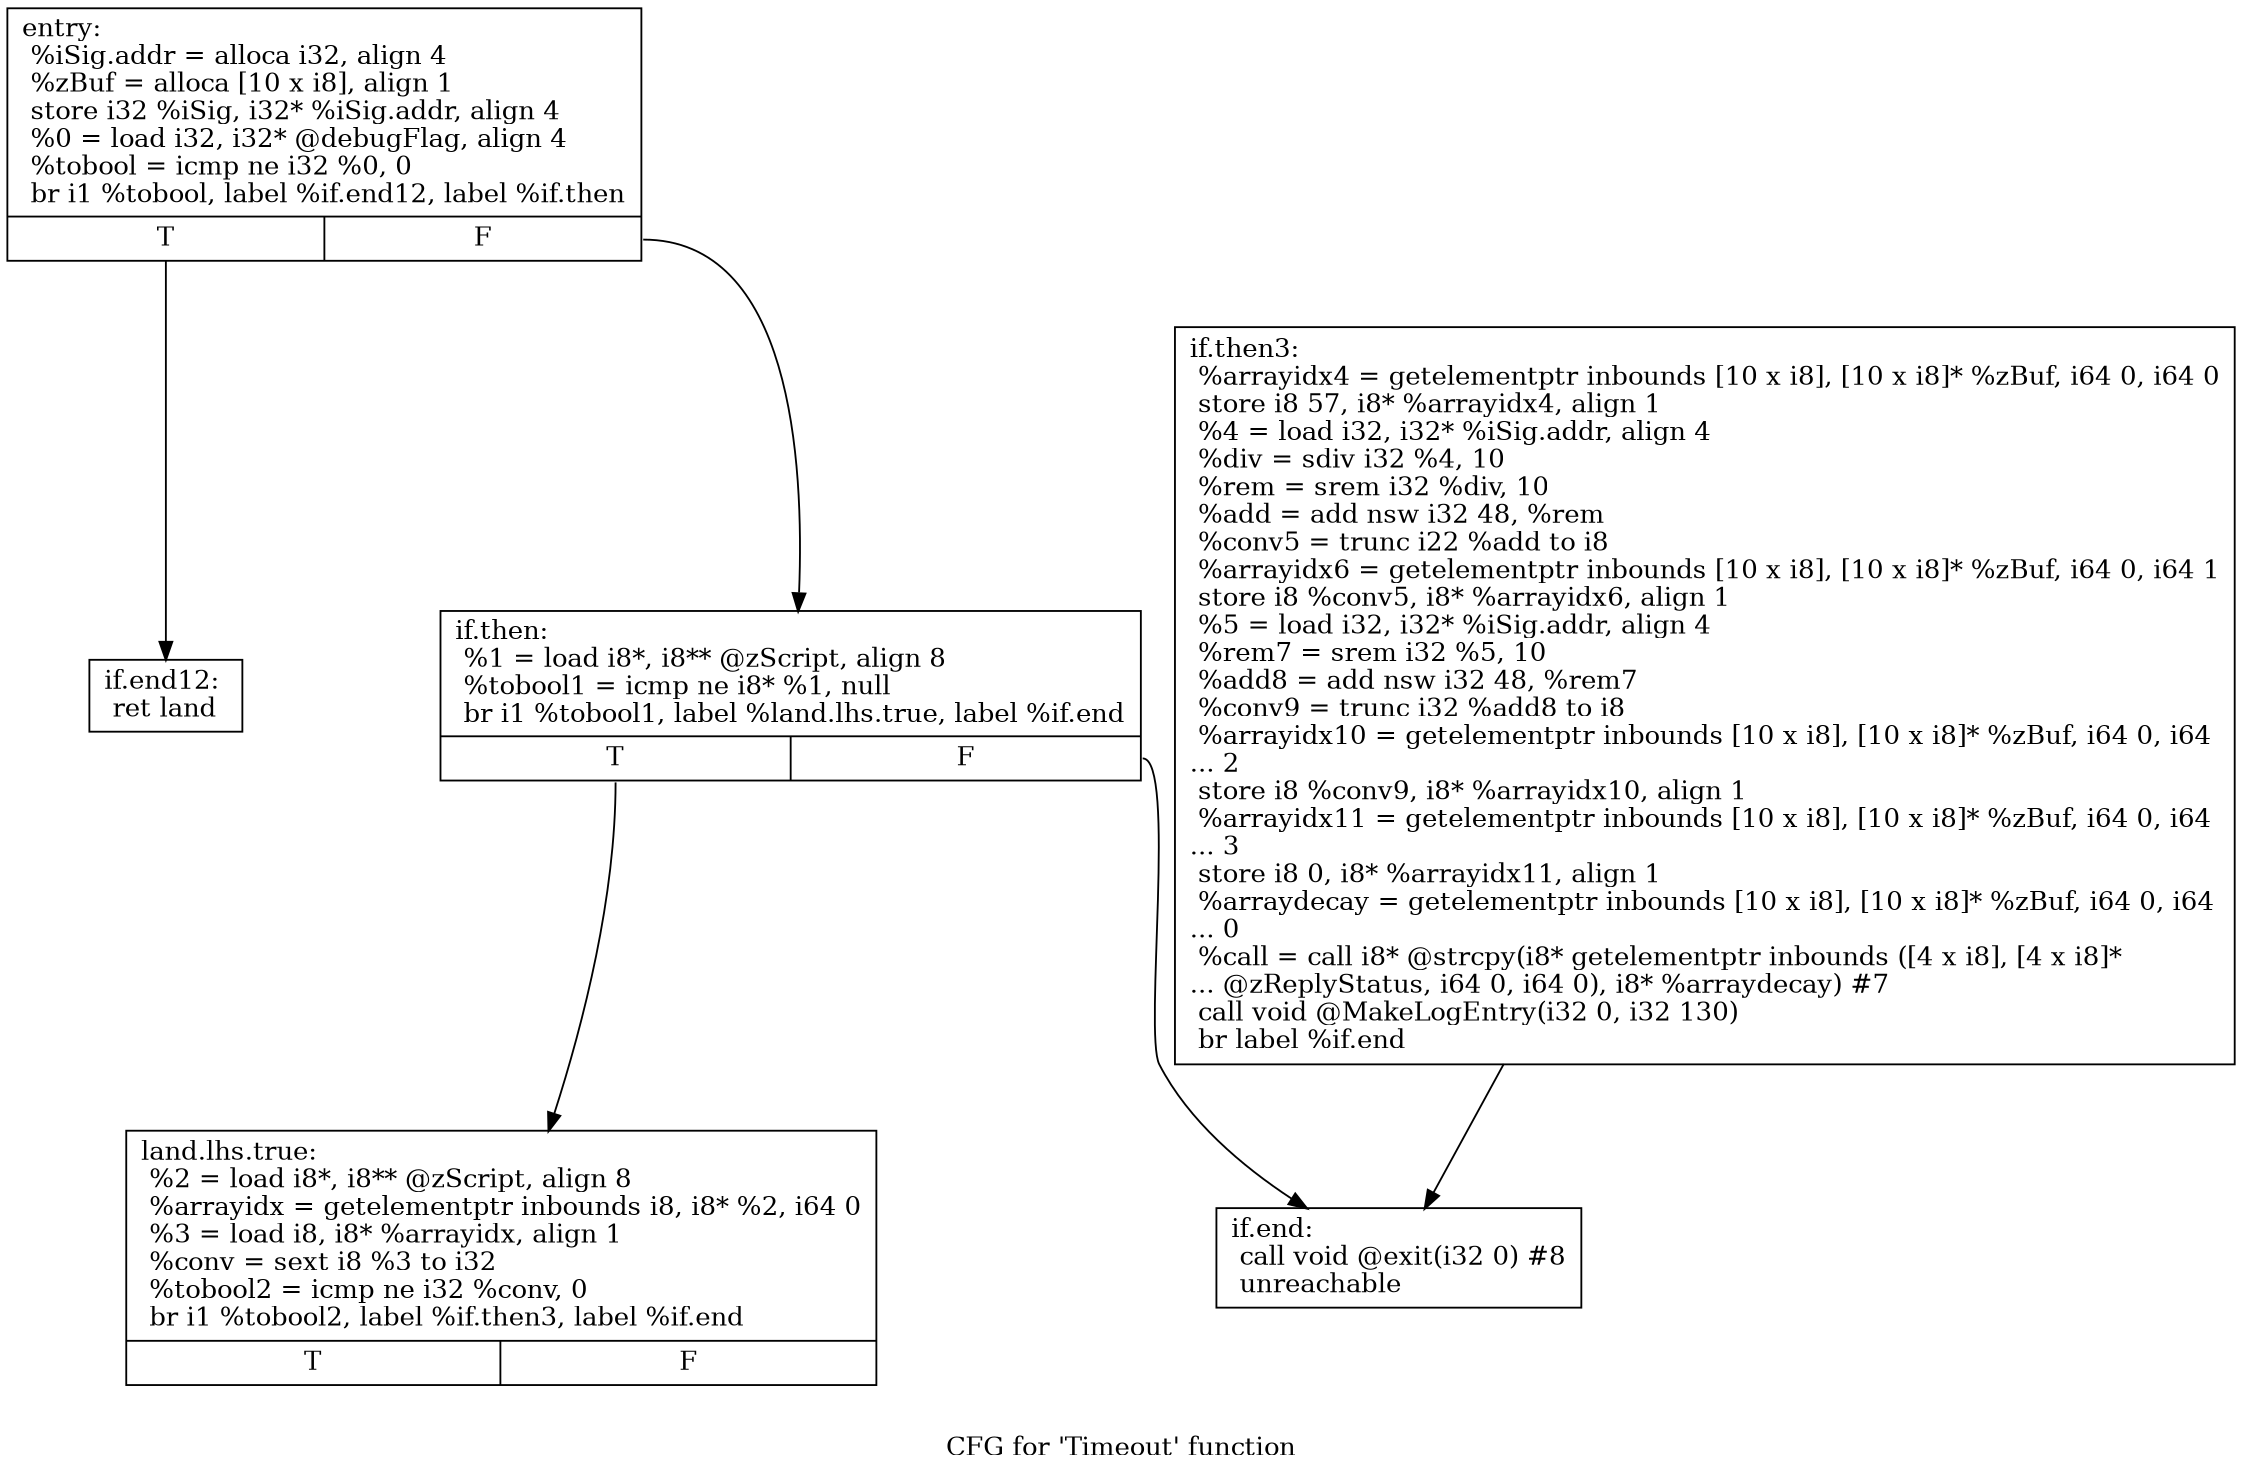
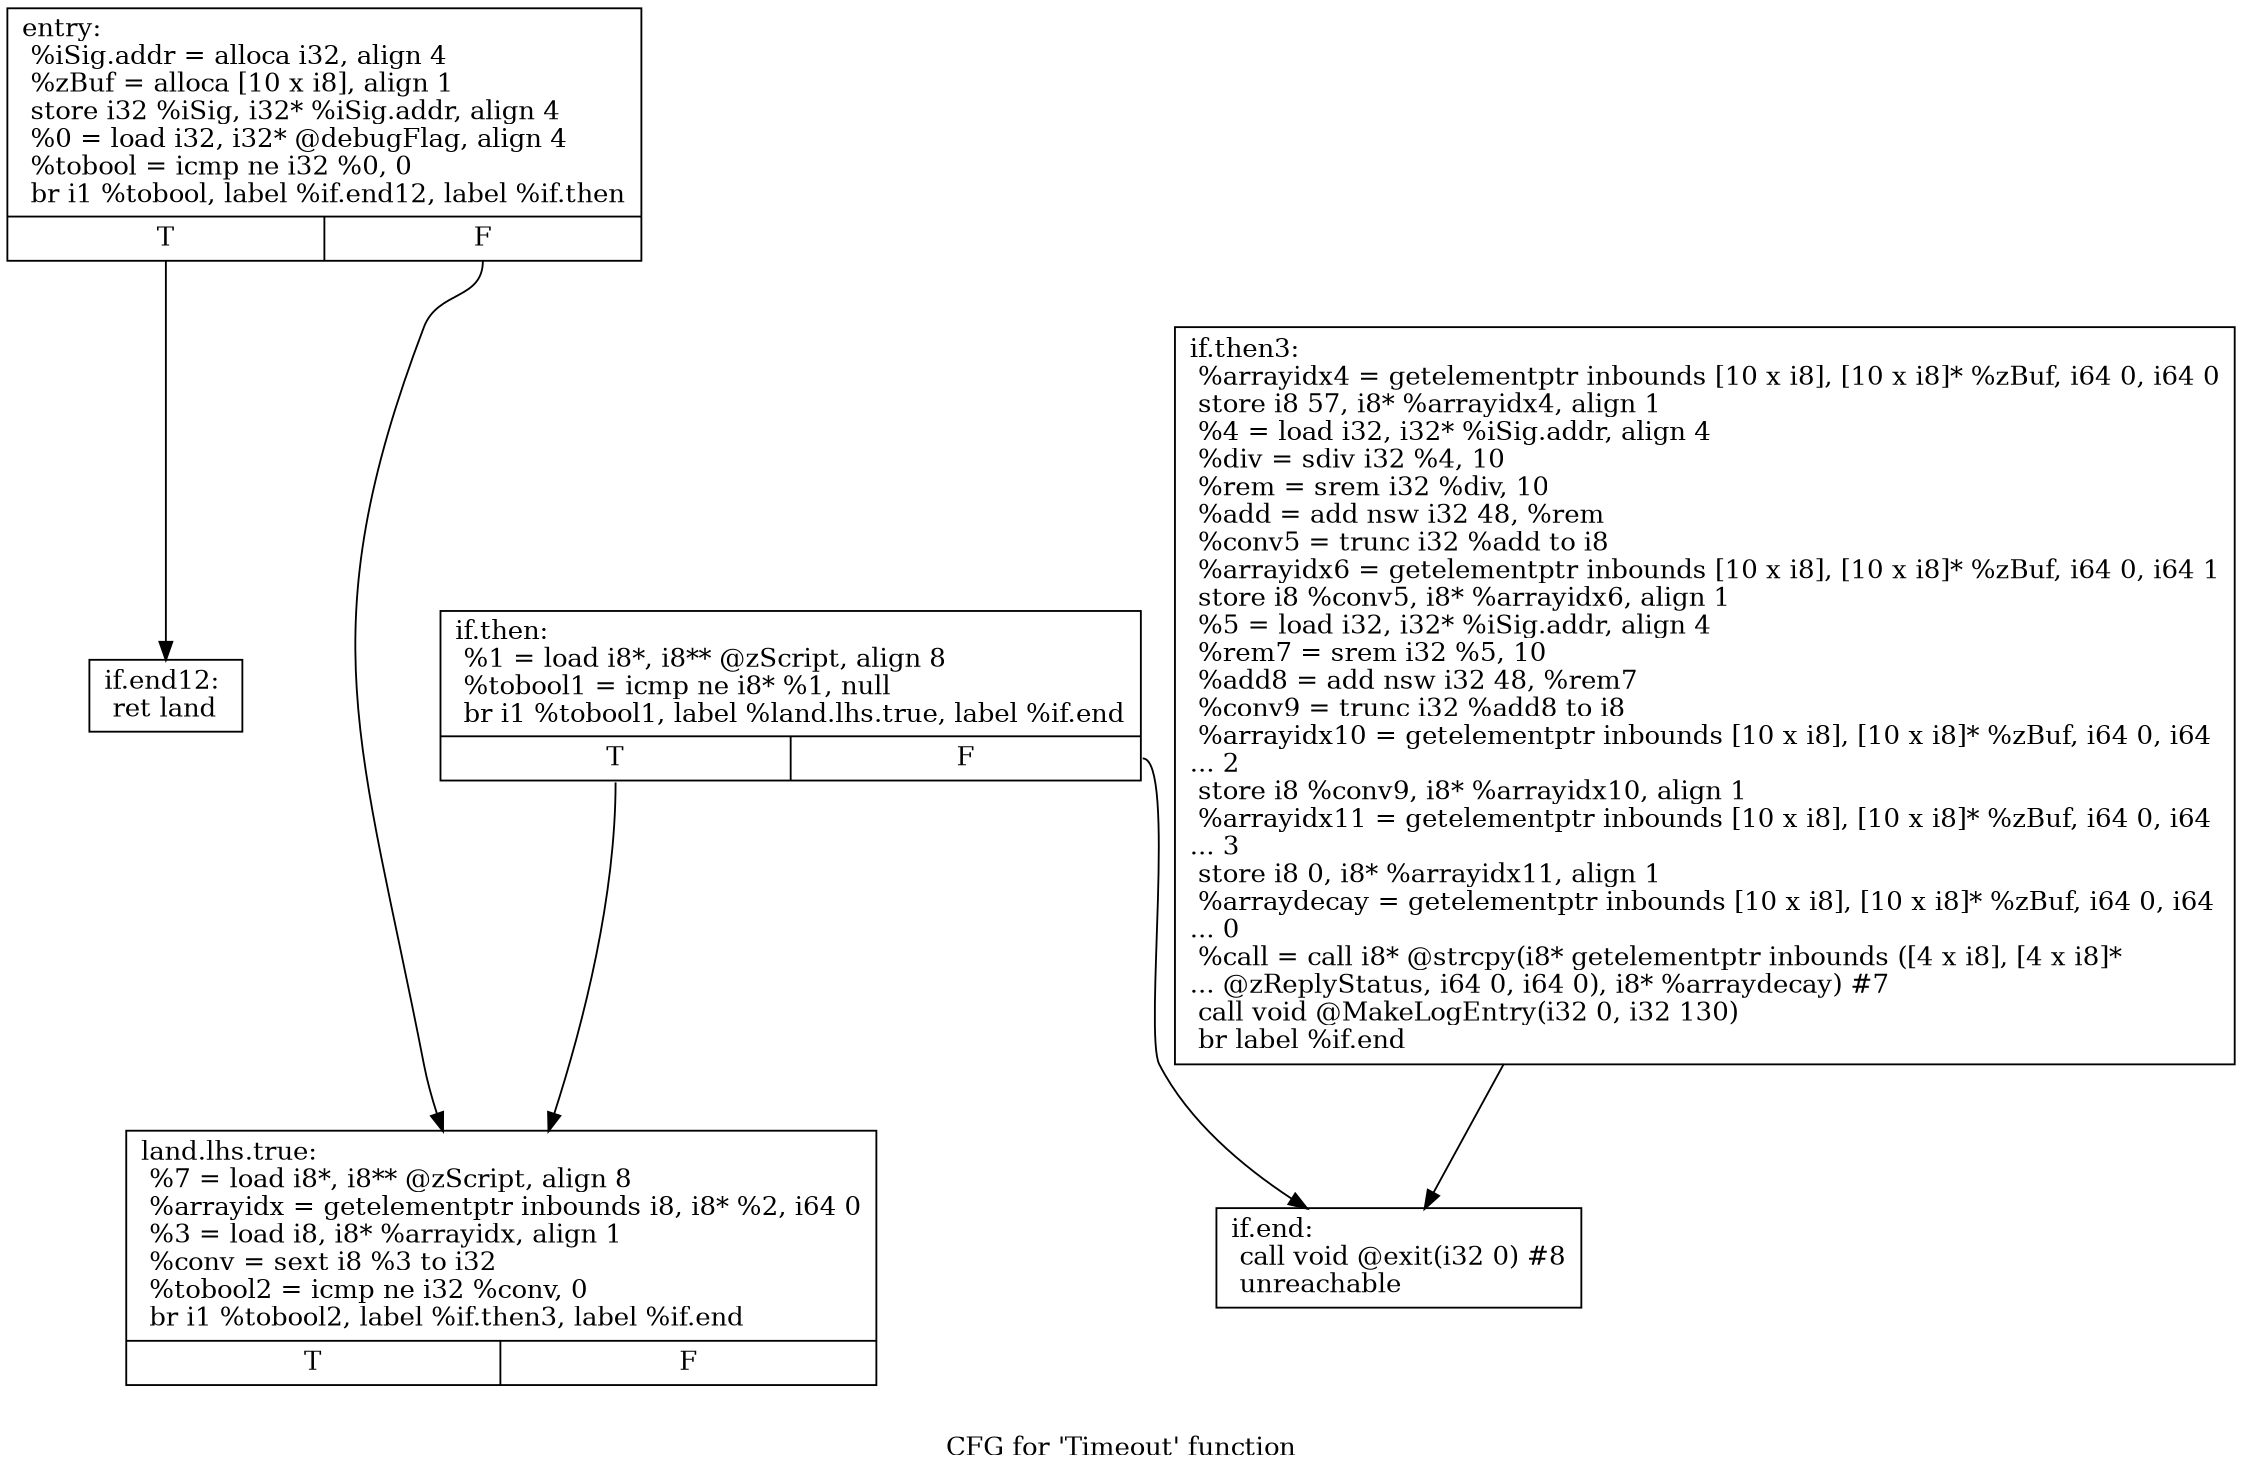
edge "entry:" -> "if.then:": now "entry:" -> "land.lhs.true:"
node "if.then3:": text "%conv5 = trunc i22 %add to i8" -> "%conv5 = trunc i32 %add to i8"
node "land.lhs.true:": text "%2 = load i8*, i8** @zScript, align 8" -> "%7 = load i8*, i8** @zScript, align 8"
